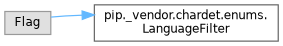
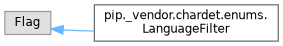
edge "Flag" -> "pip._vendor.chardet.enums. LanguageFilter": reversed
